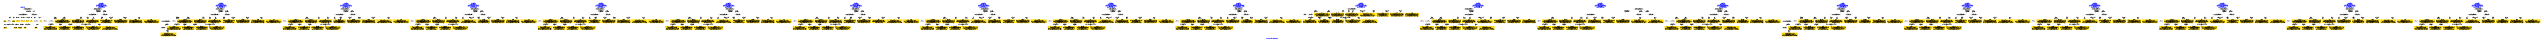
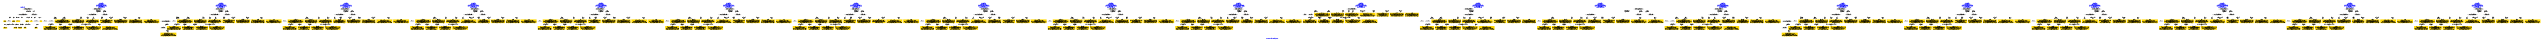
node "technique": removed
node "credittext": label "credittext" -> "classLink"
